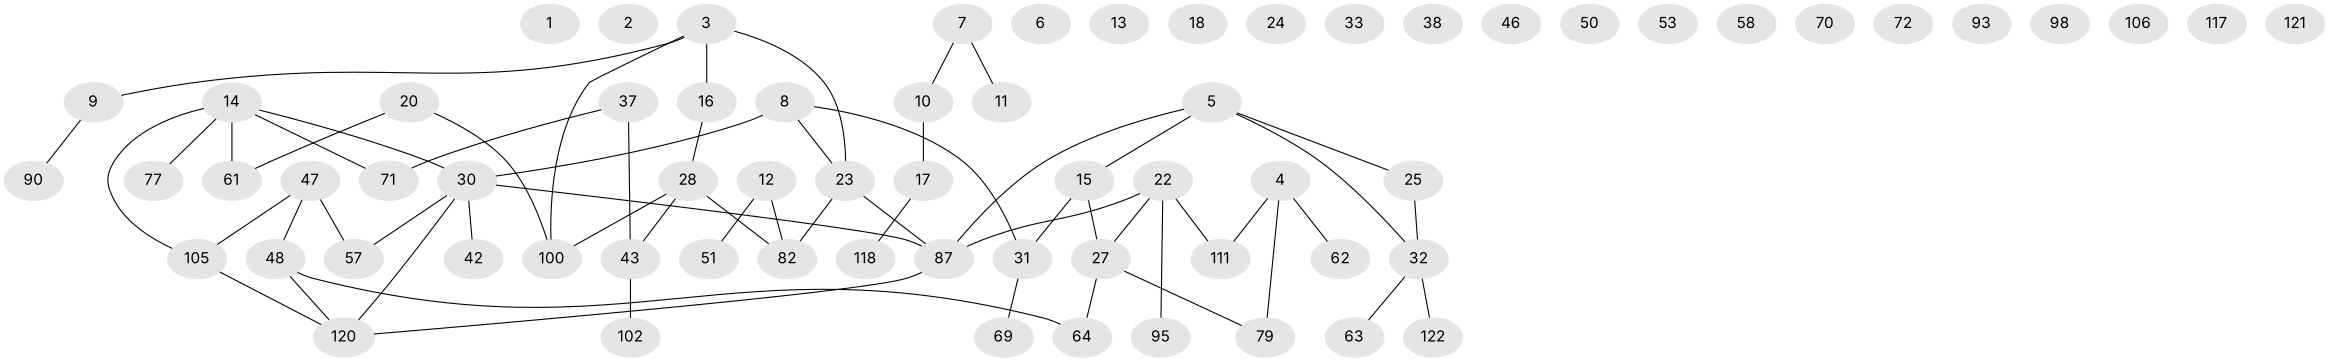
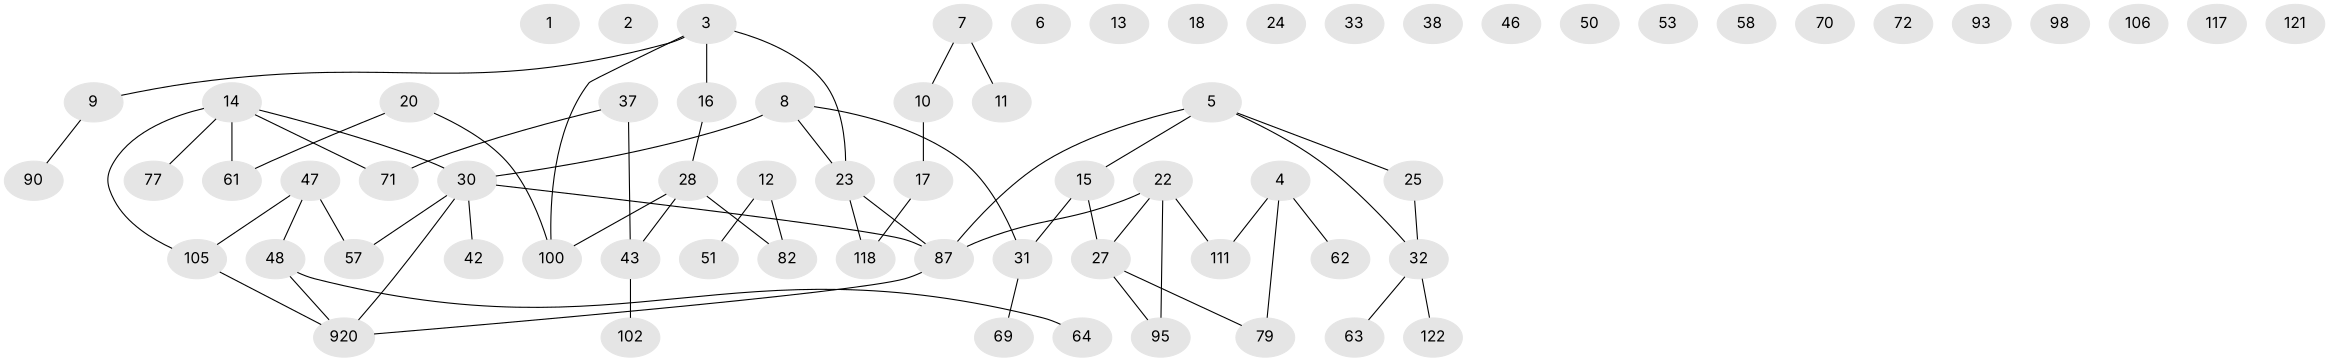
edge "23" -- "82": now "23" -- "118"
edge "27" -- "64": now "27" -- "95"
node "120": label "120" -> "920"
